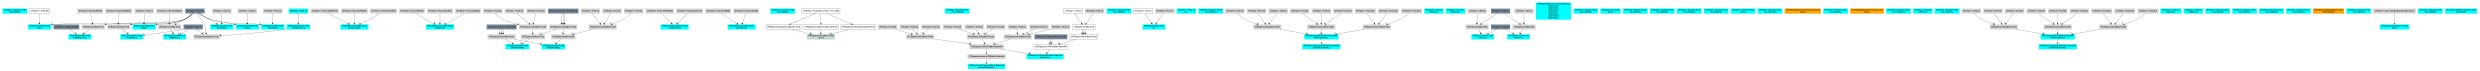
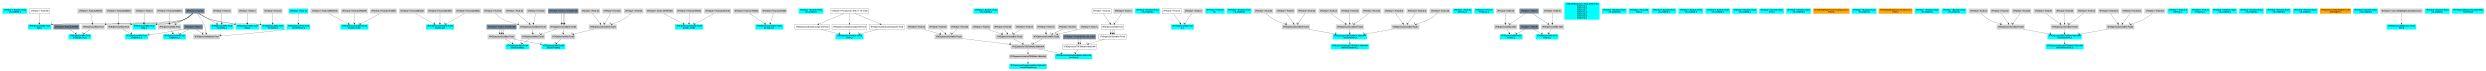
node "VFXValue`1 Float (0,369233)": added
node "VFXValue`1 Float (3) Lifetime_d": removed
node "VFXExpressionCombine Float3 Color_a": fillcolor lightgray -> cyan
